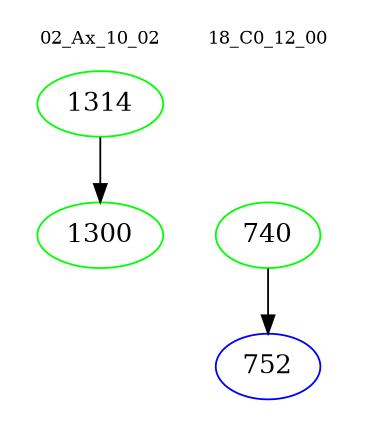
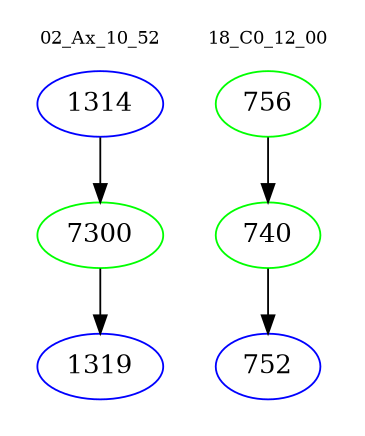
cluster "02_Ax_10_02": label "02_Ax_10_02" -> "02_Ax_10_52"
node "1314": color green -> blue
node "756": added
node "1300": label "1300" -> "7300"
node "1319": added
